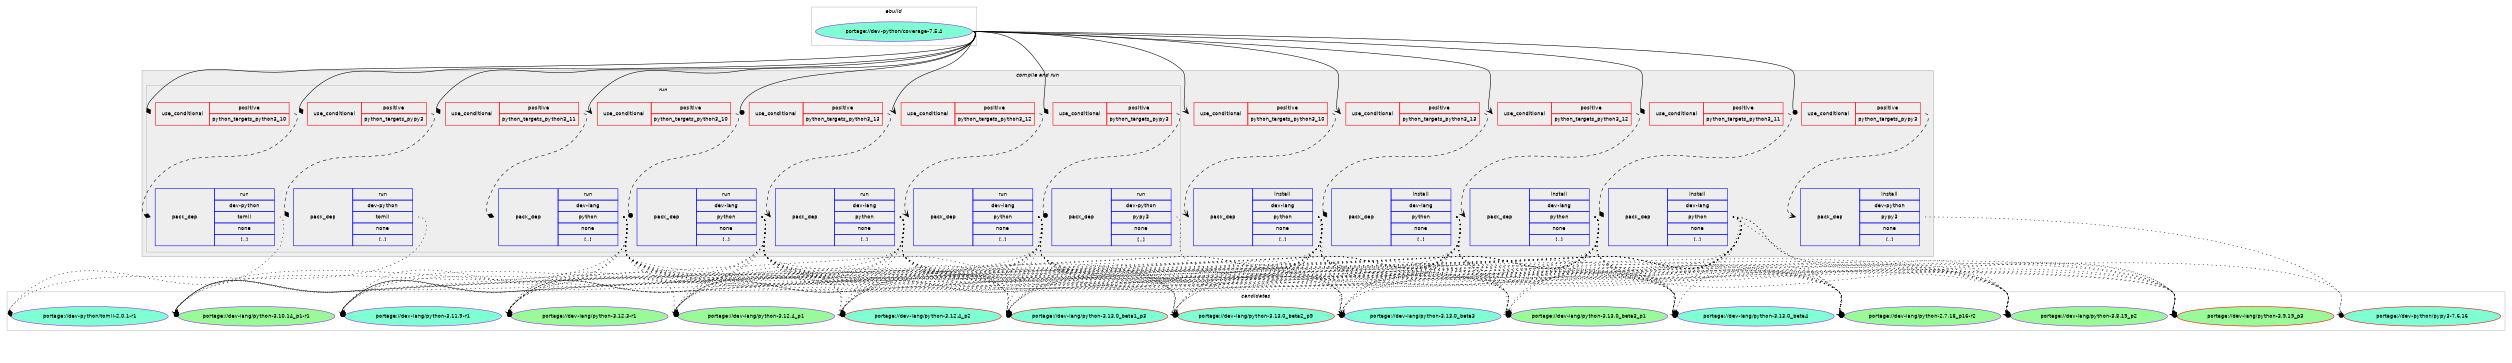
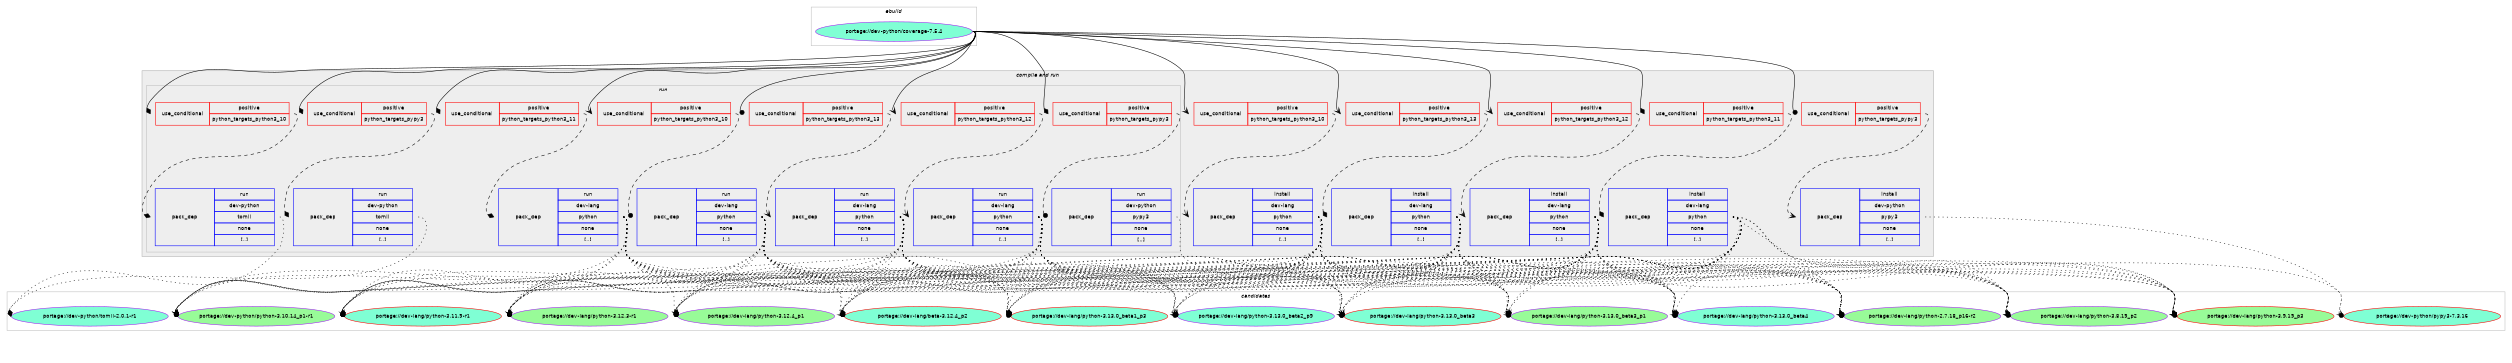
node "portage://dev-lang/python-3.10.14_p1-r1": label "portage://dev-lang/python-3.10.14_p1-r1" -> "portage://dev-python/python-3.10.14_p1-r1"
node "portage://dev-lang/python-3.11.9-r1": color purple -> red
node "portage://dev-lang/python-3.12.4_p2": label "portage://dev-lang/python-3.12.4_p2" -> "portage://dev-lang/beta-3.12.4_p2"
node "portage://dev-lang/python-3.13.0_beta2_p9": color red -> purple
node "portage://dev-lang/python-3.13.0_beta3": color purple -> red
node "portage://dev-python/pypy3-7.6.16": label "portage://dev-python/pypy3-7.6.16" -> "portage://dev-python/pypy3-7.3.16"
